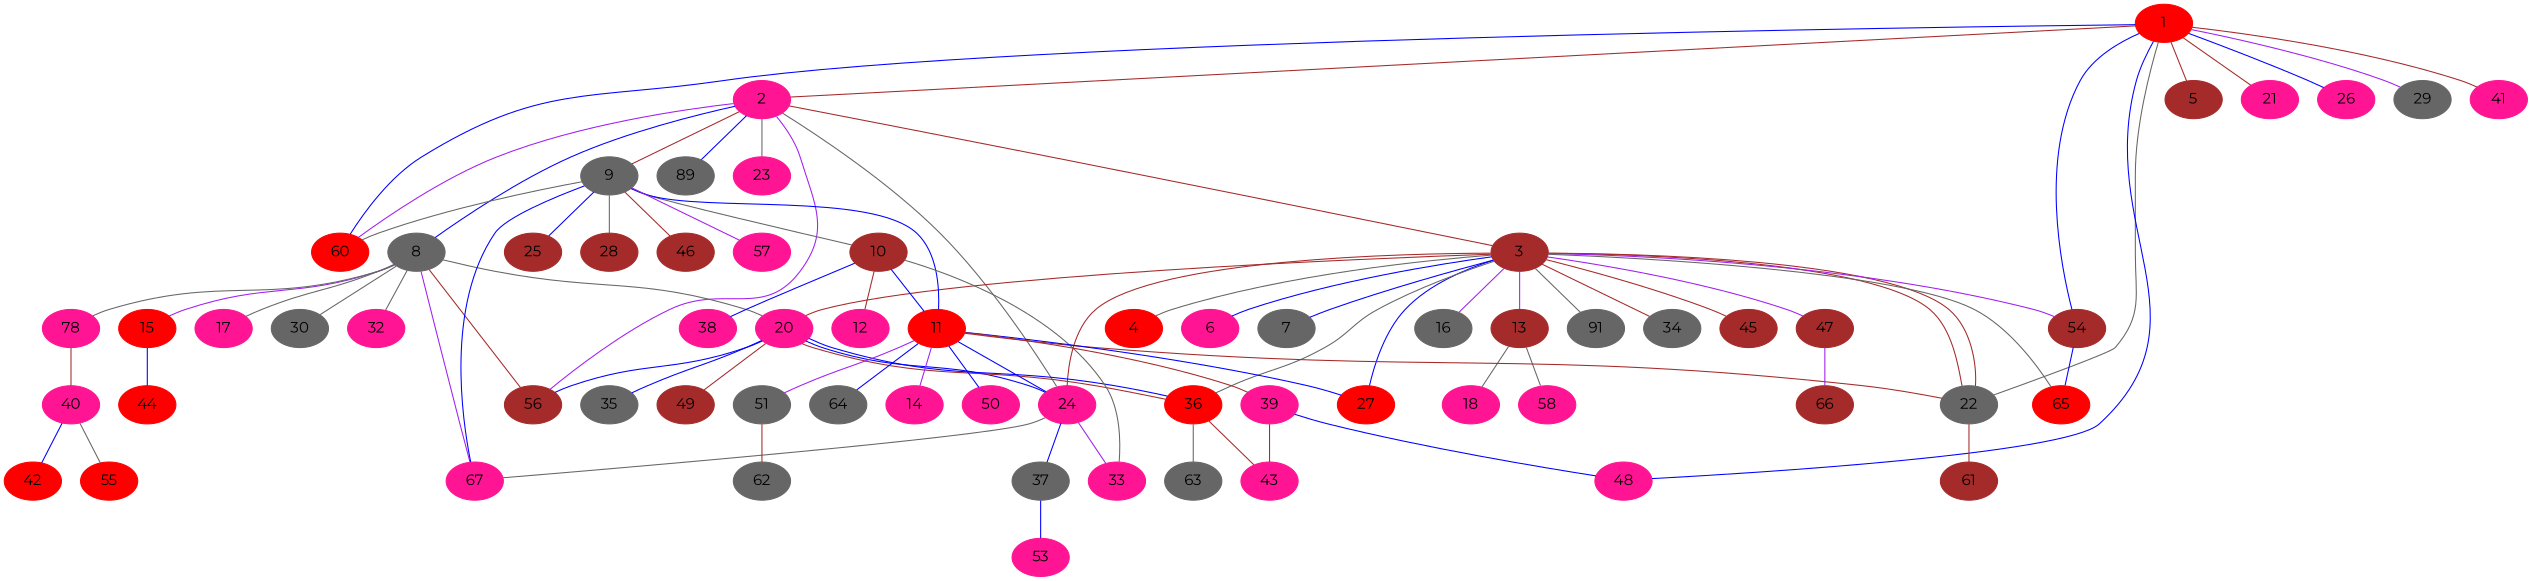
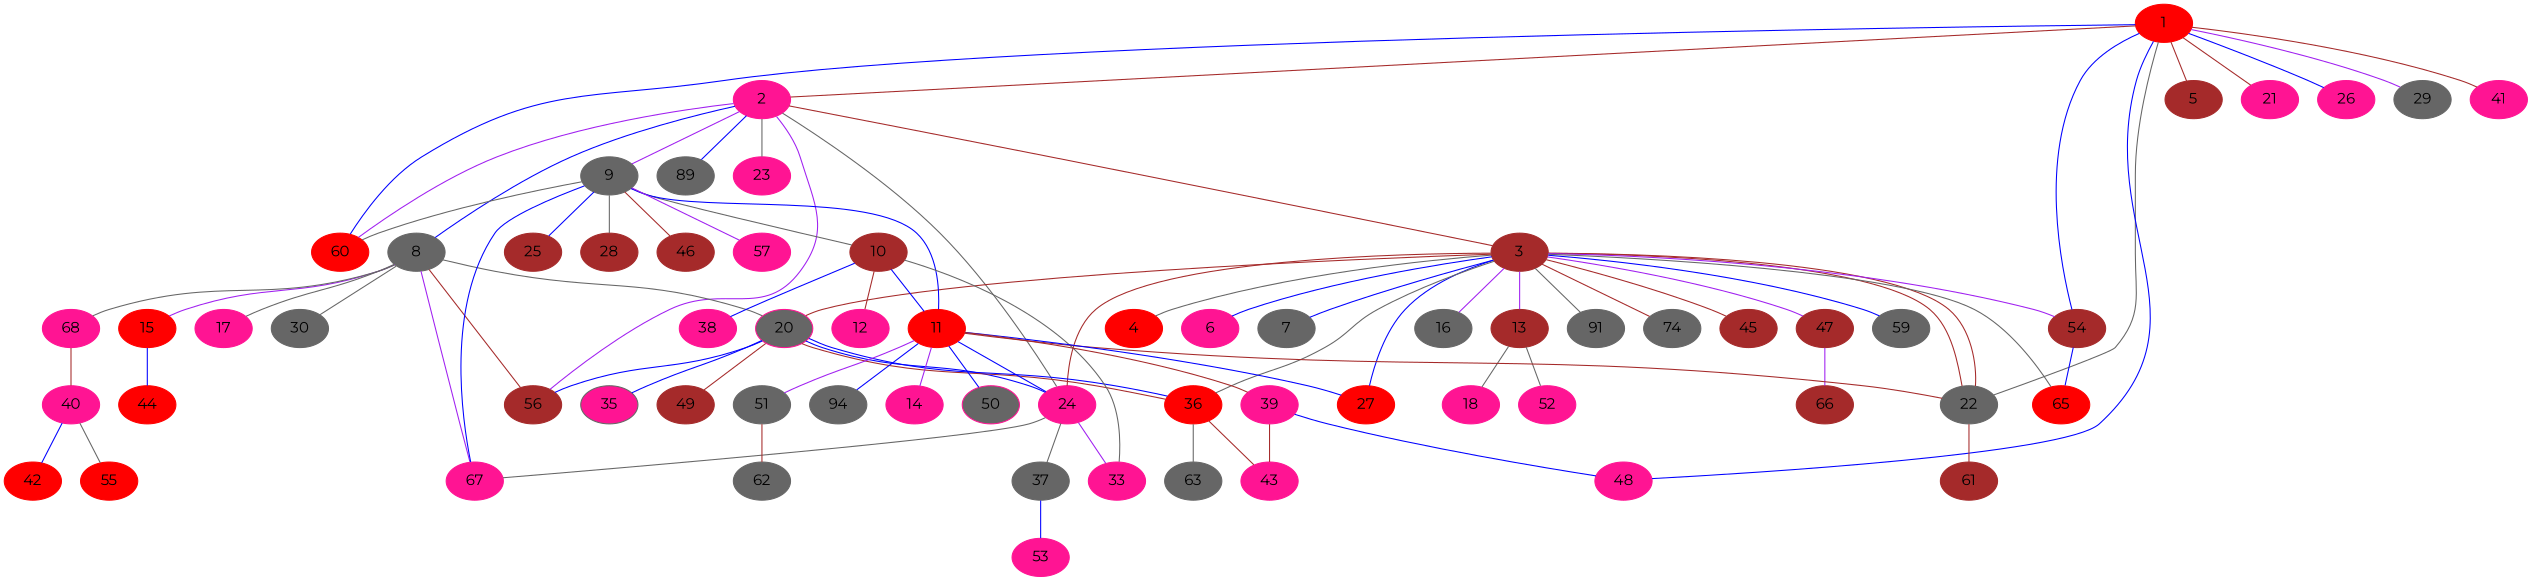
edge "2" -- "9": color brown -> purple
node "78": label "78" -> "68"
node "32": removed
node "20": fillcolor deeppink -> gray40
node "34": label "34" -> "74"
node "59": added
node "35": fillcolor gray40 -> deeppink
node "64": label "64" -> "94"
node "50": fillcolor deeppink -> gray40
node "58": label "58" -> "52"
edge "24" -- "37": color blue -> gray40
